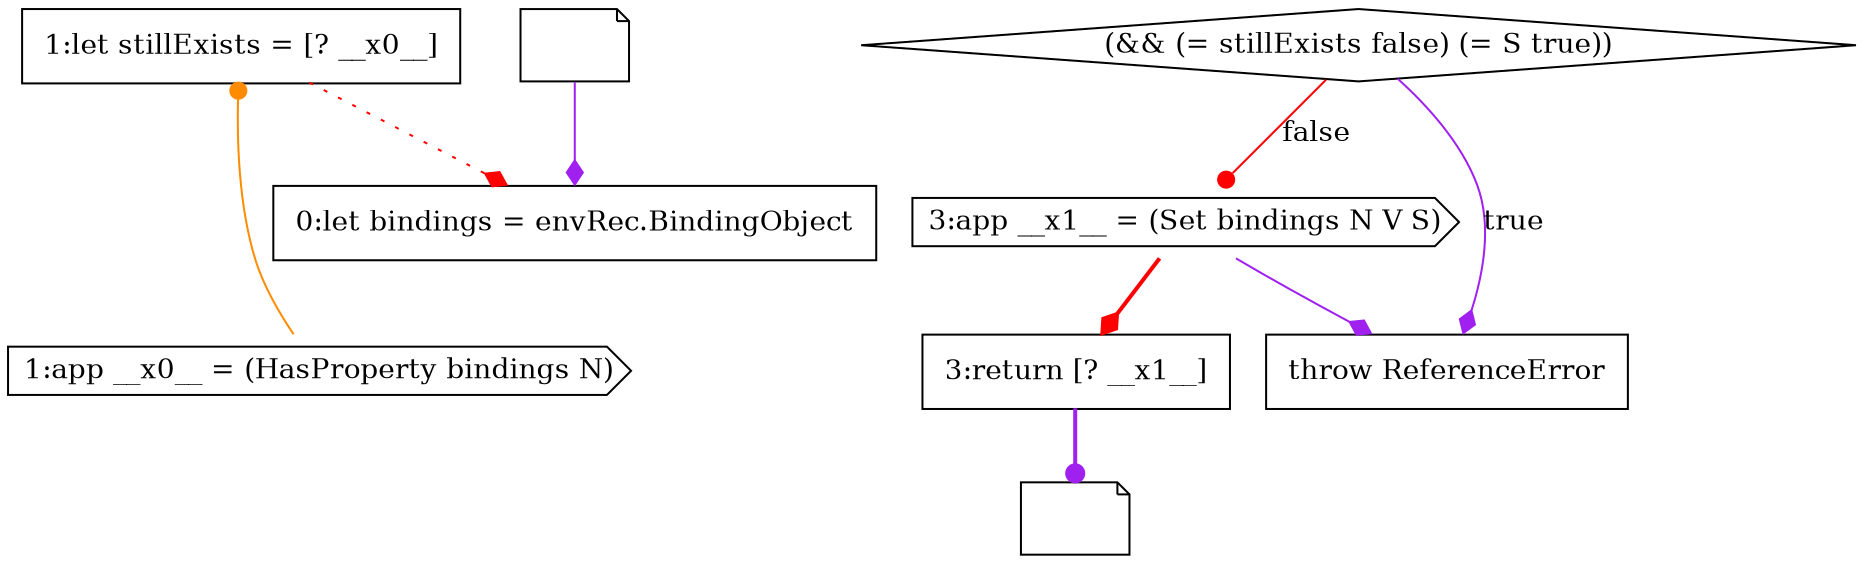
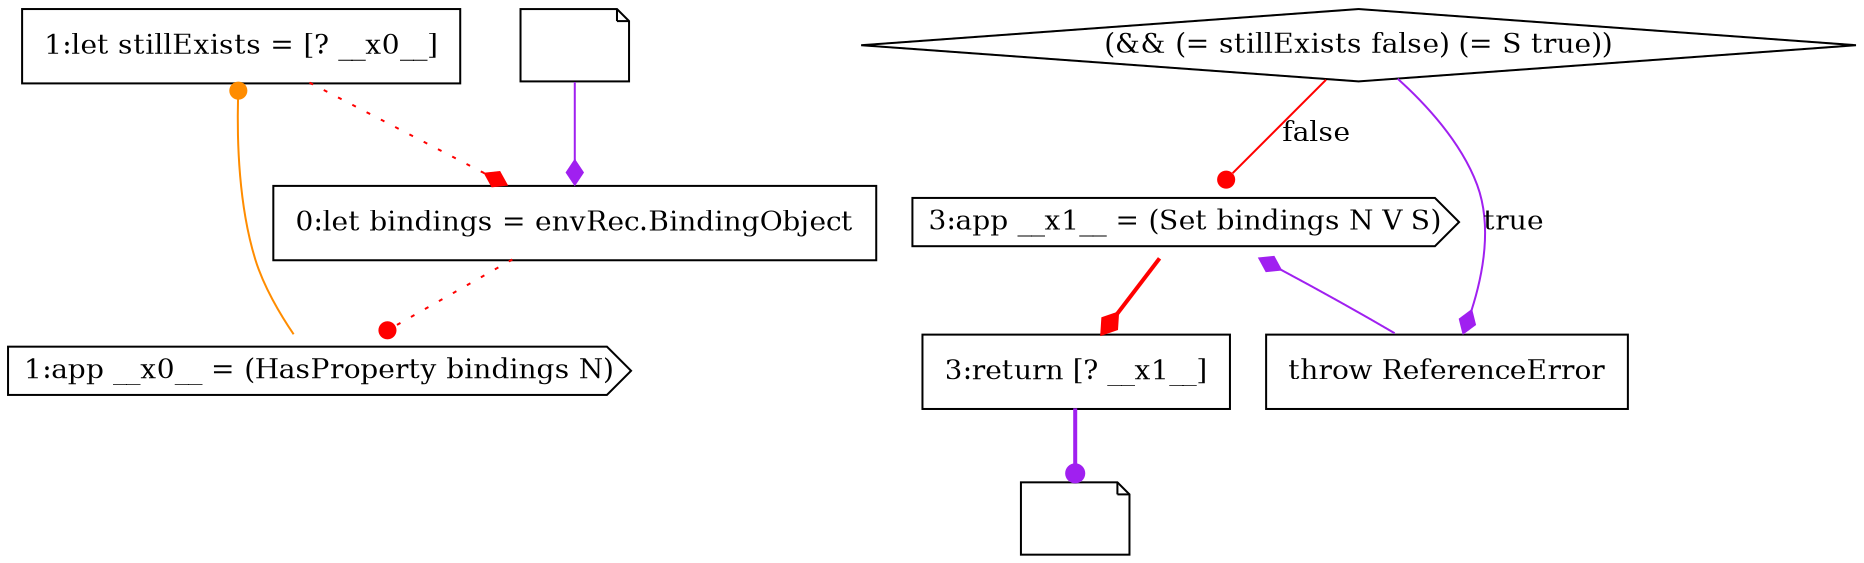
edge "3:app __x1__ = (Set bindings N V S)" -> "throw ReferenceError": reversed
edge "0:let bindings = envRec.BindingObject" -> "1:app __x0__ = (HasProperty bindings N)": added
